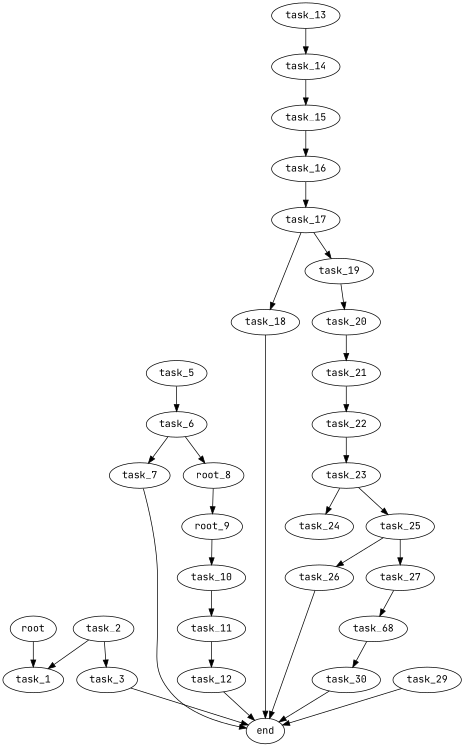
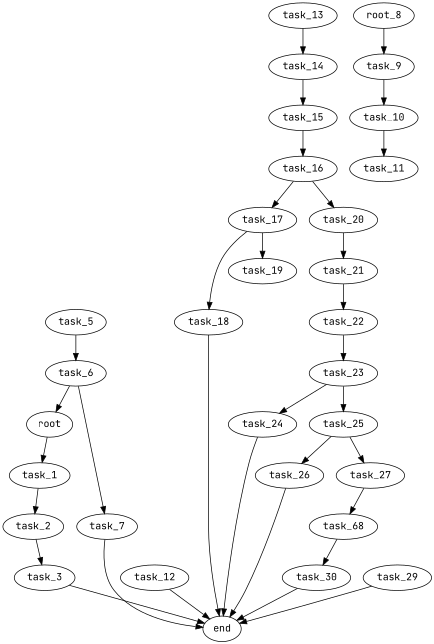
edge "task_19" -> "task_20": now "task_16" -> "task_20"
edge "task_6" -> "root_8": now "task_6" -> "root"
edge "task_24" -> "end": added
node "root_9": label "root_9" -> "task_9"
edge "task_11" -> "task_12": removed
edge "task_2" -> "task_1": reversed
